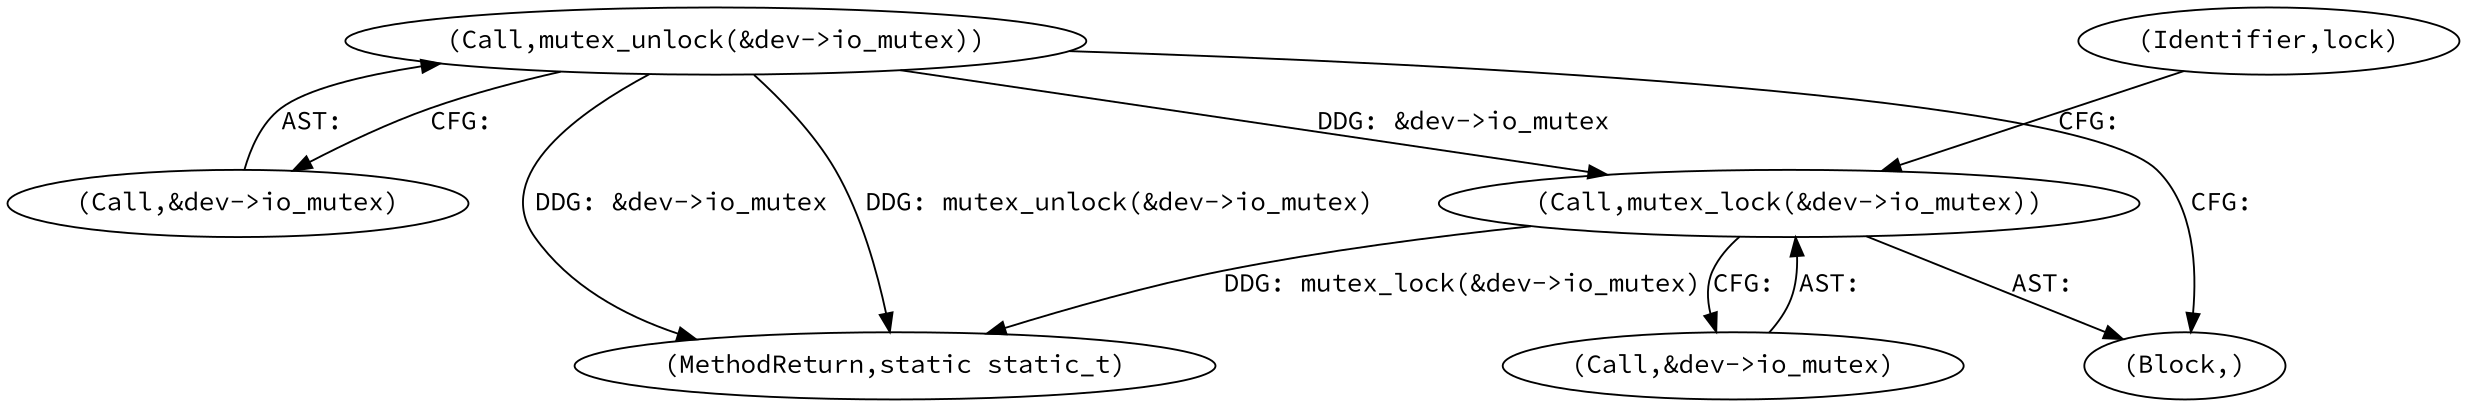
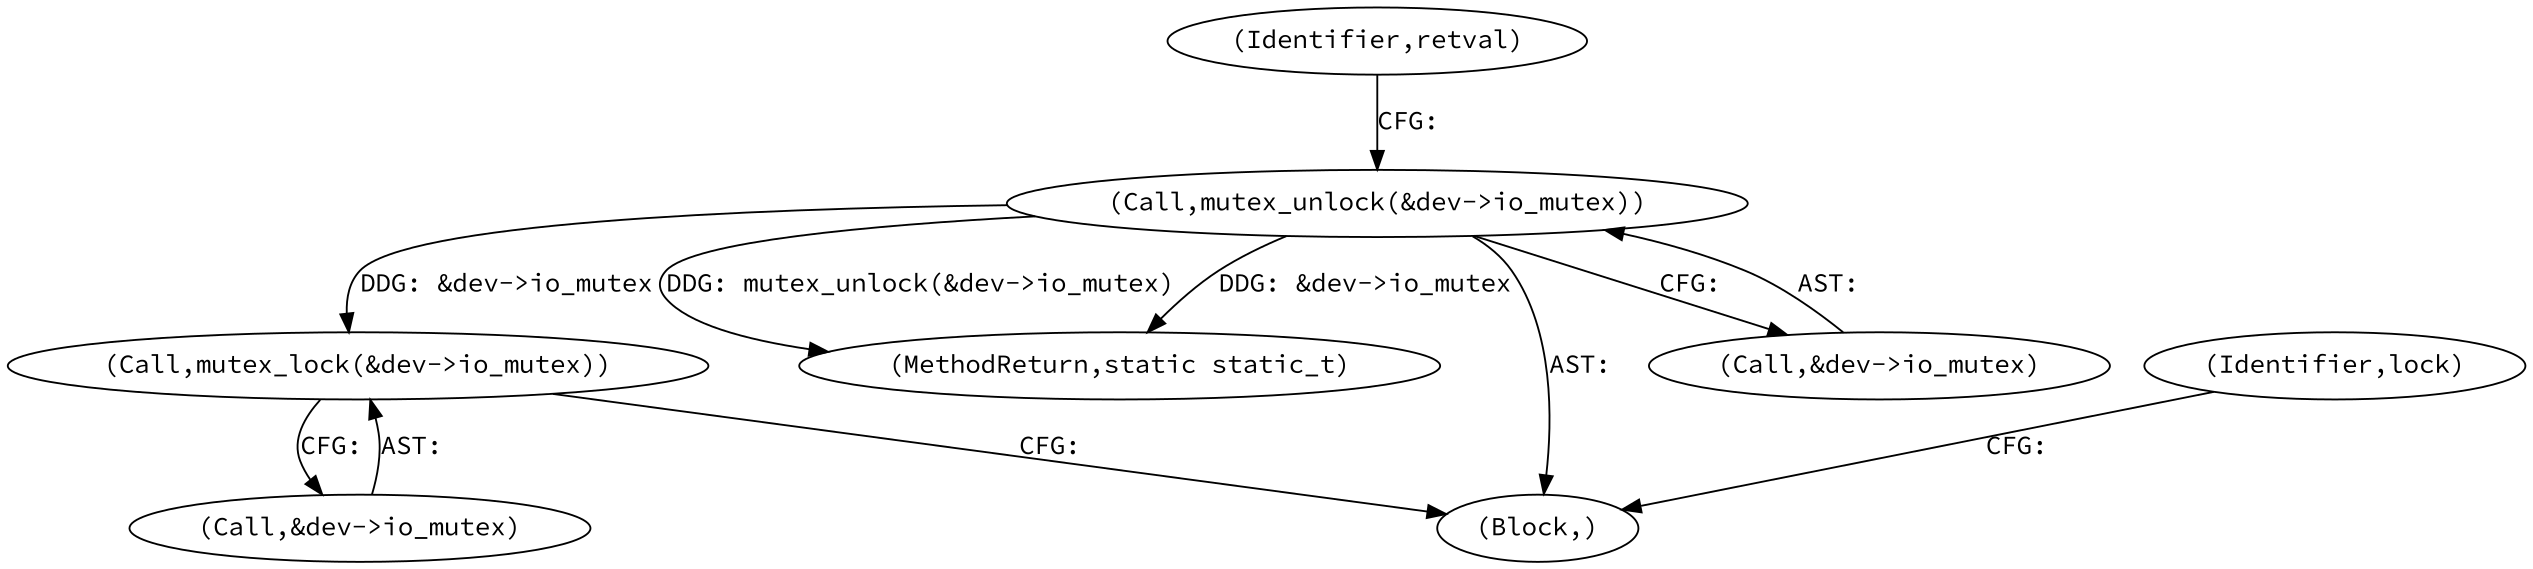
node "(Identifier,retval)": added
edge "(Identifier,lock)" -> "(Call,mutex_lock(&dev->io_mutex))": now "(Identifier,lock)" -> "(Block,)"
edge "(Call,mutex_unlock(&dev->io_mutex))" -> "(Block,)": label "CFG: " -> "AST: "
edge "(Call,mutex_lock(&dev->io_mutex))" -> "(MethodReturn,static static_t)": removed, label "DDG: mutex_lock(&dev->io_mutex)"
edge "(Call,mutex_lock(&dev->io_mutex))" -> "(Block,)": label "AST: " -> "CFG: "
